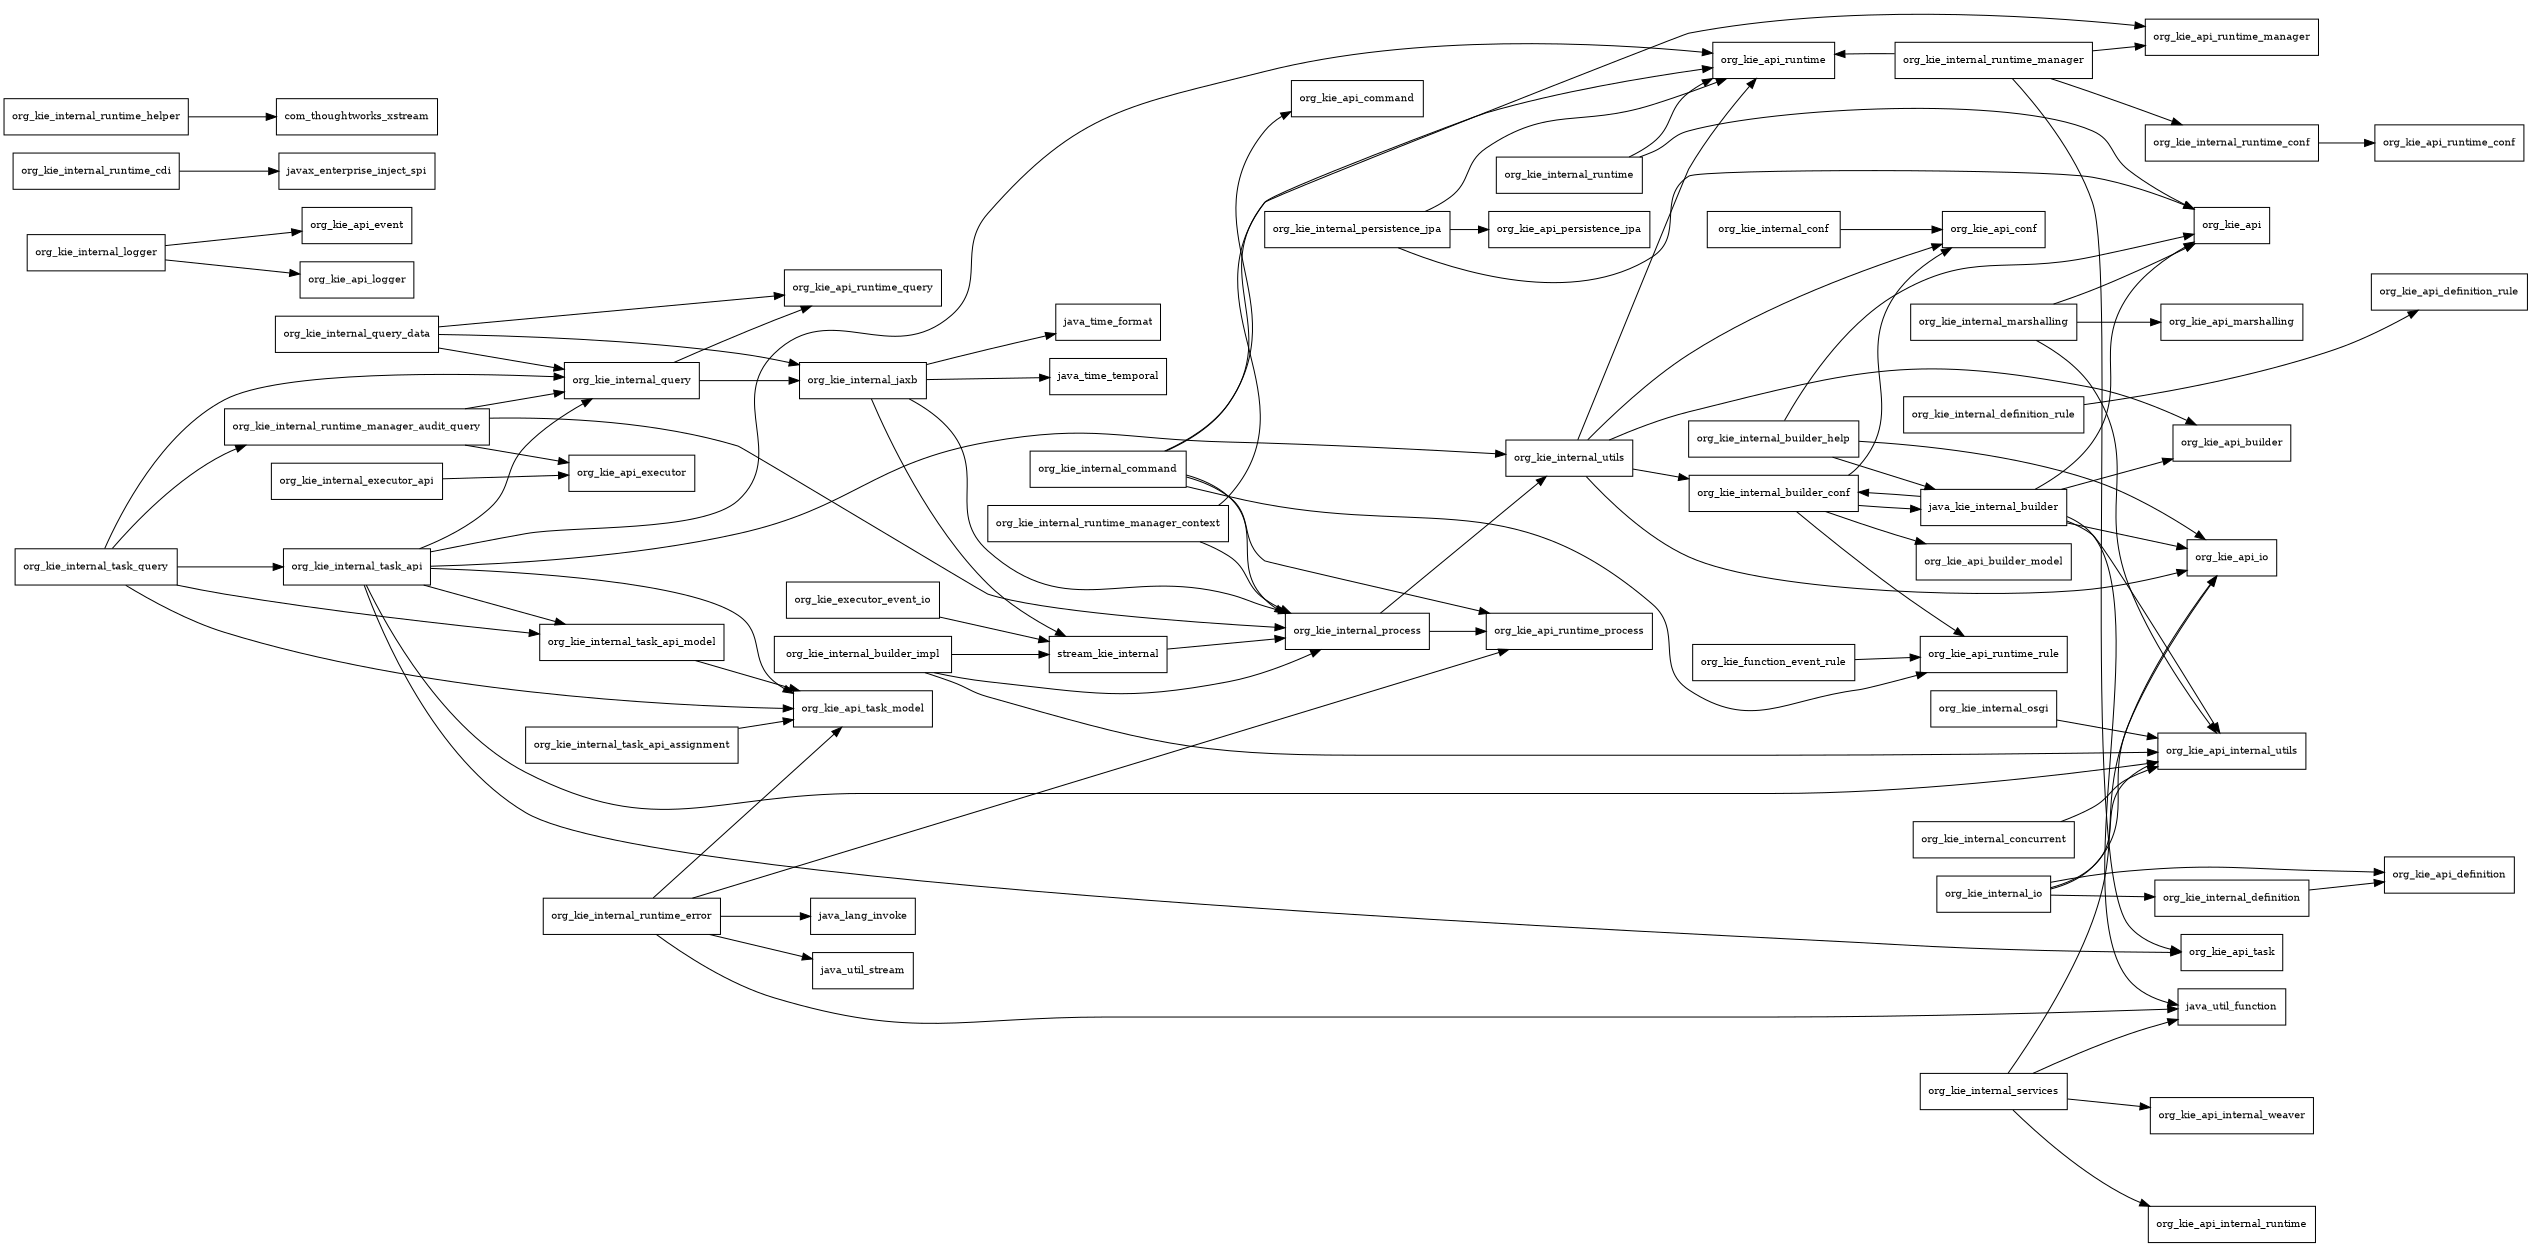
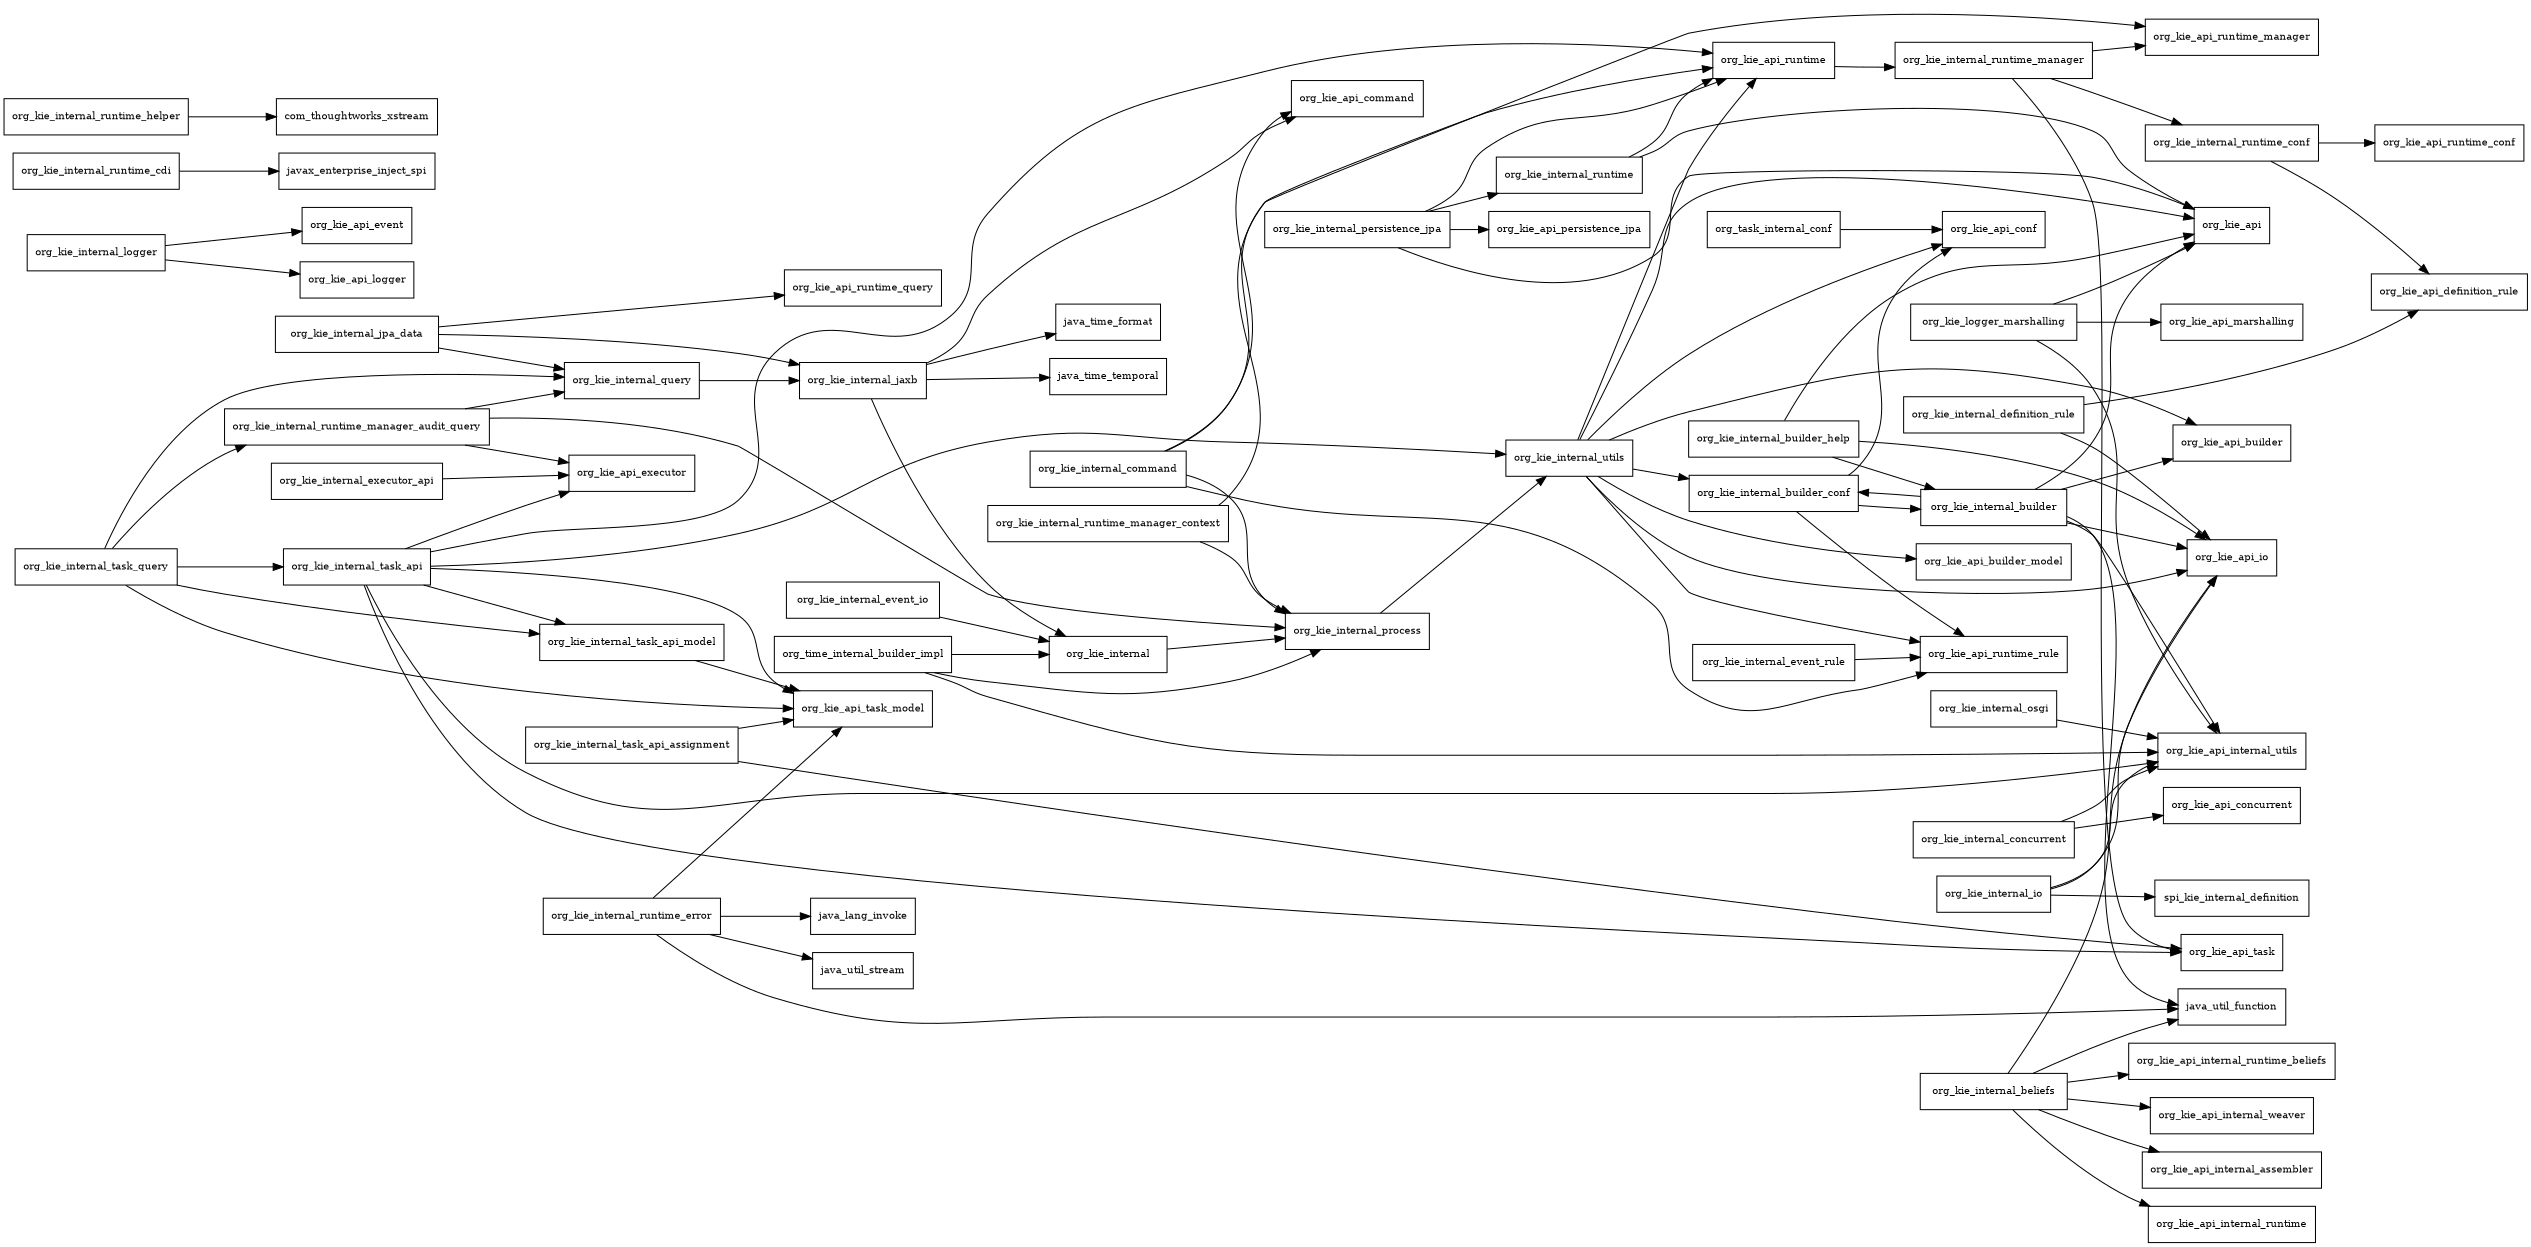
edge "org_kie_internal_runtime_manager" -> "org_kie_api_runtime": reversed
edge "org_kie_internal_utils" -> "org_kie_api": added
edge "org_kie_internal_persistence_jpa" -> "org_kie_internal_runtime": added
edge "org_kie_internal_runtime_conf" -> "org_kie_api_definition_rule": added
node "org_kie_internal_conf": label "org_kie_internal_conf" -> "org_task_internal_conf"
node "org_kie_internal_marshalling": label "org_kie_internal_marshalling" -> "org_kie_logger_marshalling"
node "org_kie_internal_query_data": label "org_kie_internal_query_data" -> "org_kie_internal_jpa_data"
edge "org_kie_internal_query" -> "org_kie_api_runtime_query": removed
edge "org_kie_internal_definition_rule" -> "org_kie_api_io": added
edge "org_kie_internal_task_api" -> "org_kie_internal_query": now "org_kie_internal_task_api" -> "org_kie_api_executor"
node "java_kie_internal_builder": label "java_kie_internal_builder" -> "org_kie_internal_builder"
edge "org_kie_internal_builder_conf" -> "org_kie_api_builder_model": now "org_kie_internal_utils" -> "org_kie_api_builder_model"
edge "org_kie_internal_jaxb" -> "org_kie_internal_process": now "org_kie_internal_jaxb" -> "org_kie_api_command"
node "org_kie_executor_event_io": label "org_kie_executor_event_io" -> "org_kie_internal_event_io"
edge "org_kie_internal_utils" -> "org_kie_api_runtime_rule": added
node "org_kie_api_runtime_process": removed
node "org_kie_internal_builder_impl": label "org_kie_internal_builder_impl" -> "org_time_internal_builder_impl"
node "stream_kie_internal": label "stream_kie_internal" -> "org_kie_internal"
node "org_kie_function_event_rule": label "org_kie_function_event_rule" -> "org_kie_internal_event_rule"
node "org_kie_api_concurrent": added
edge "org_kie_internal_task_api_assignment" -> "org_kie_api_task": added
node "org_kie_api_definition": removed
node "org_kie_internal_definition": label "org_kie_internal_definition" -> "spi_kie_internal_definition"
node "org_kie_api_internal_runtime_beliefs": added
node "org_kie_internal_services": label "org_kie_internal_services" -> "org_kie_internal_beliefs"
node "org_kie_api_internal_assembler": added
